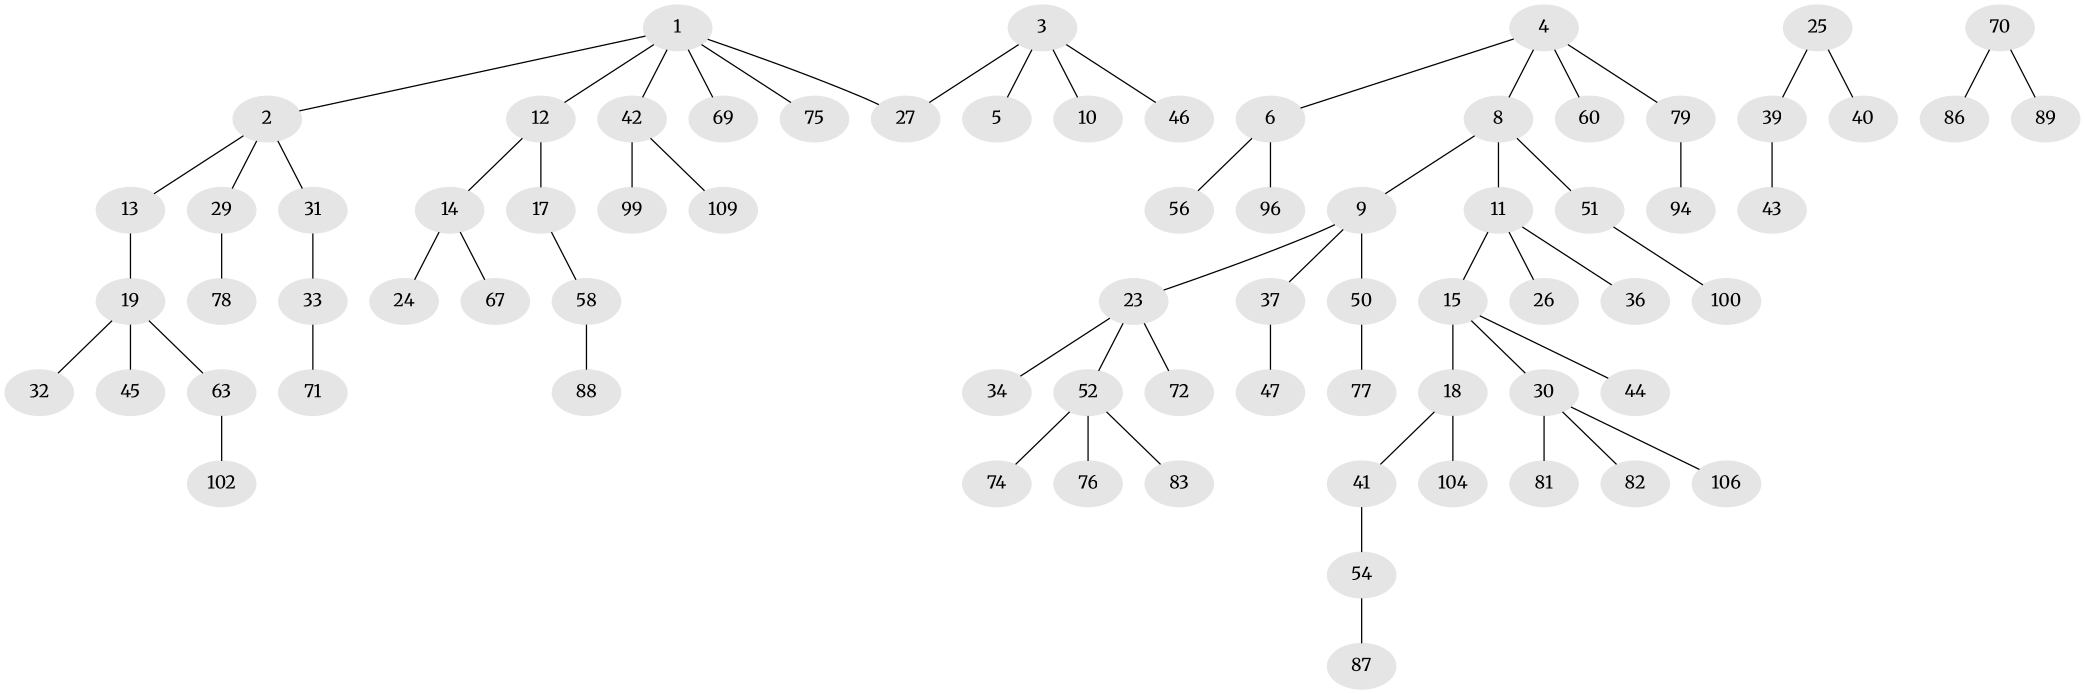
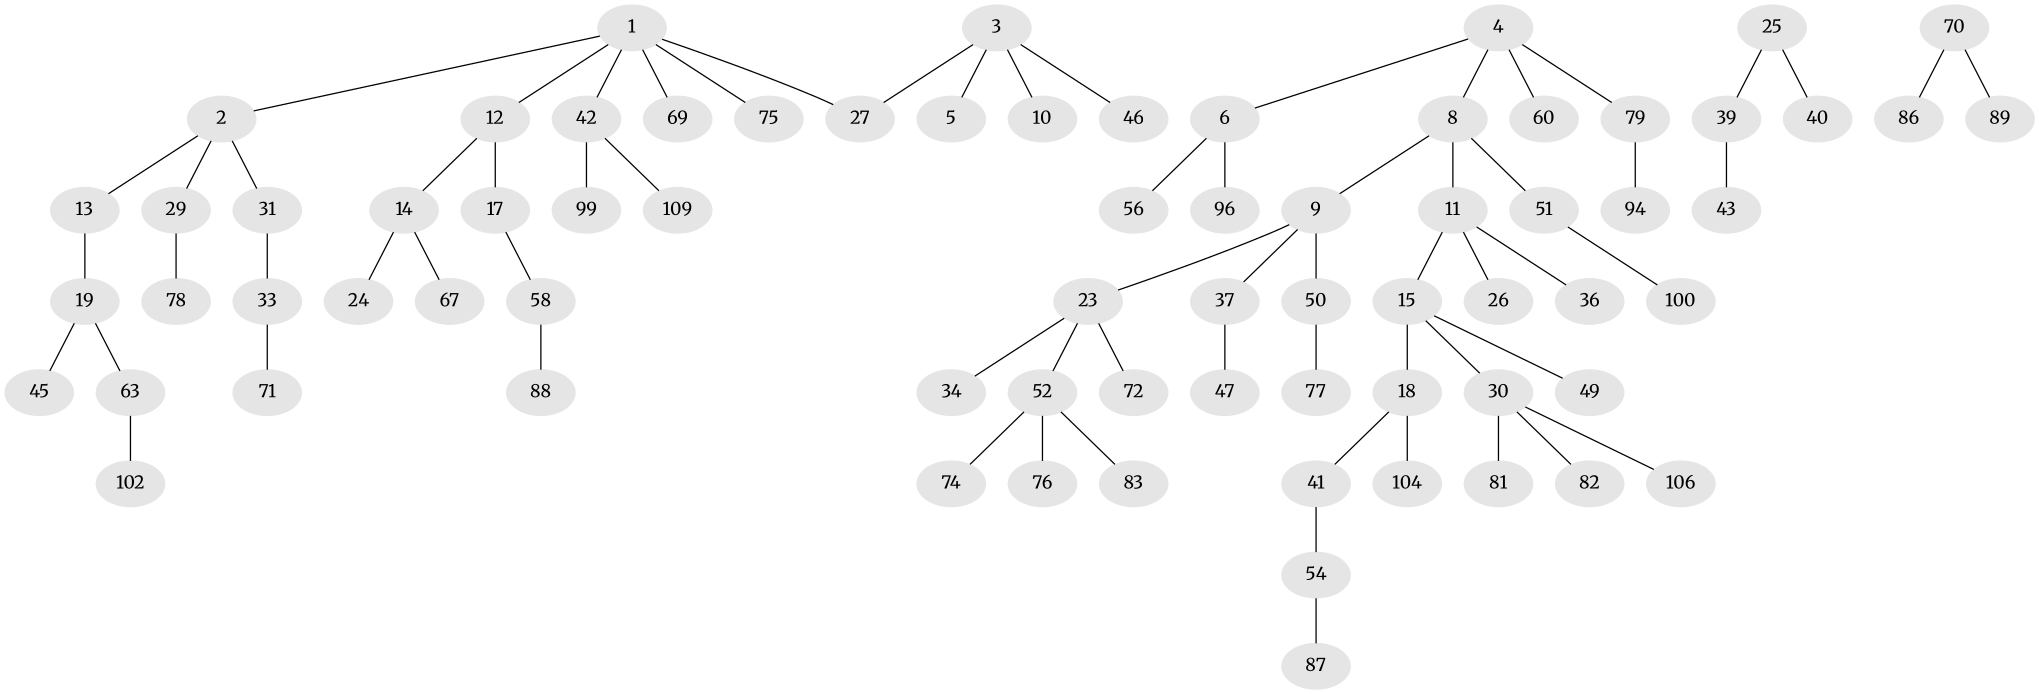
node "32": removed
node "44": label "44" -> "49"
